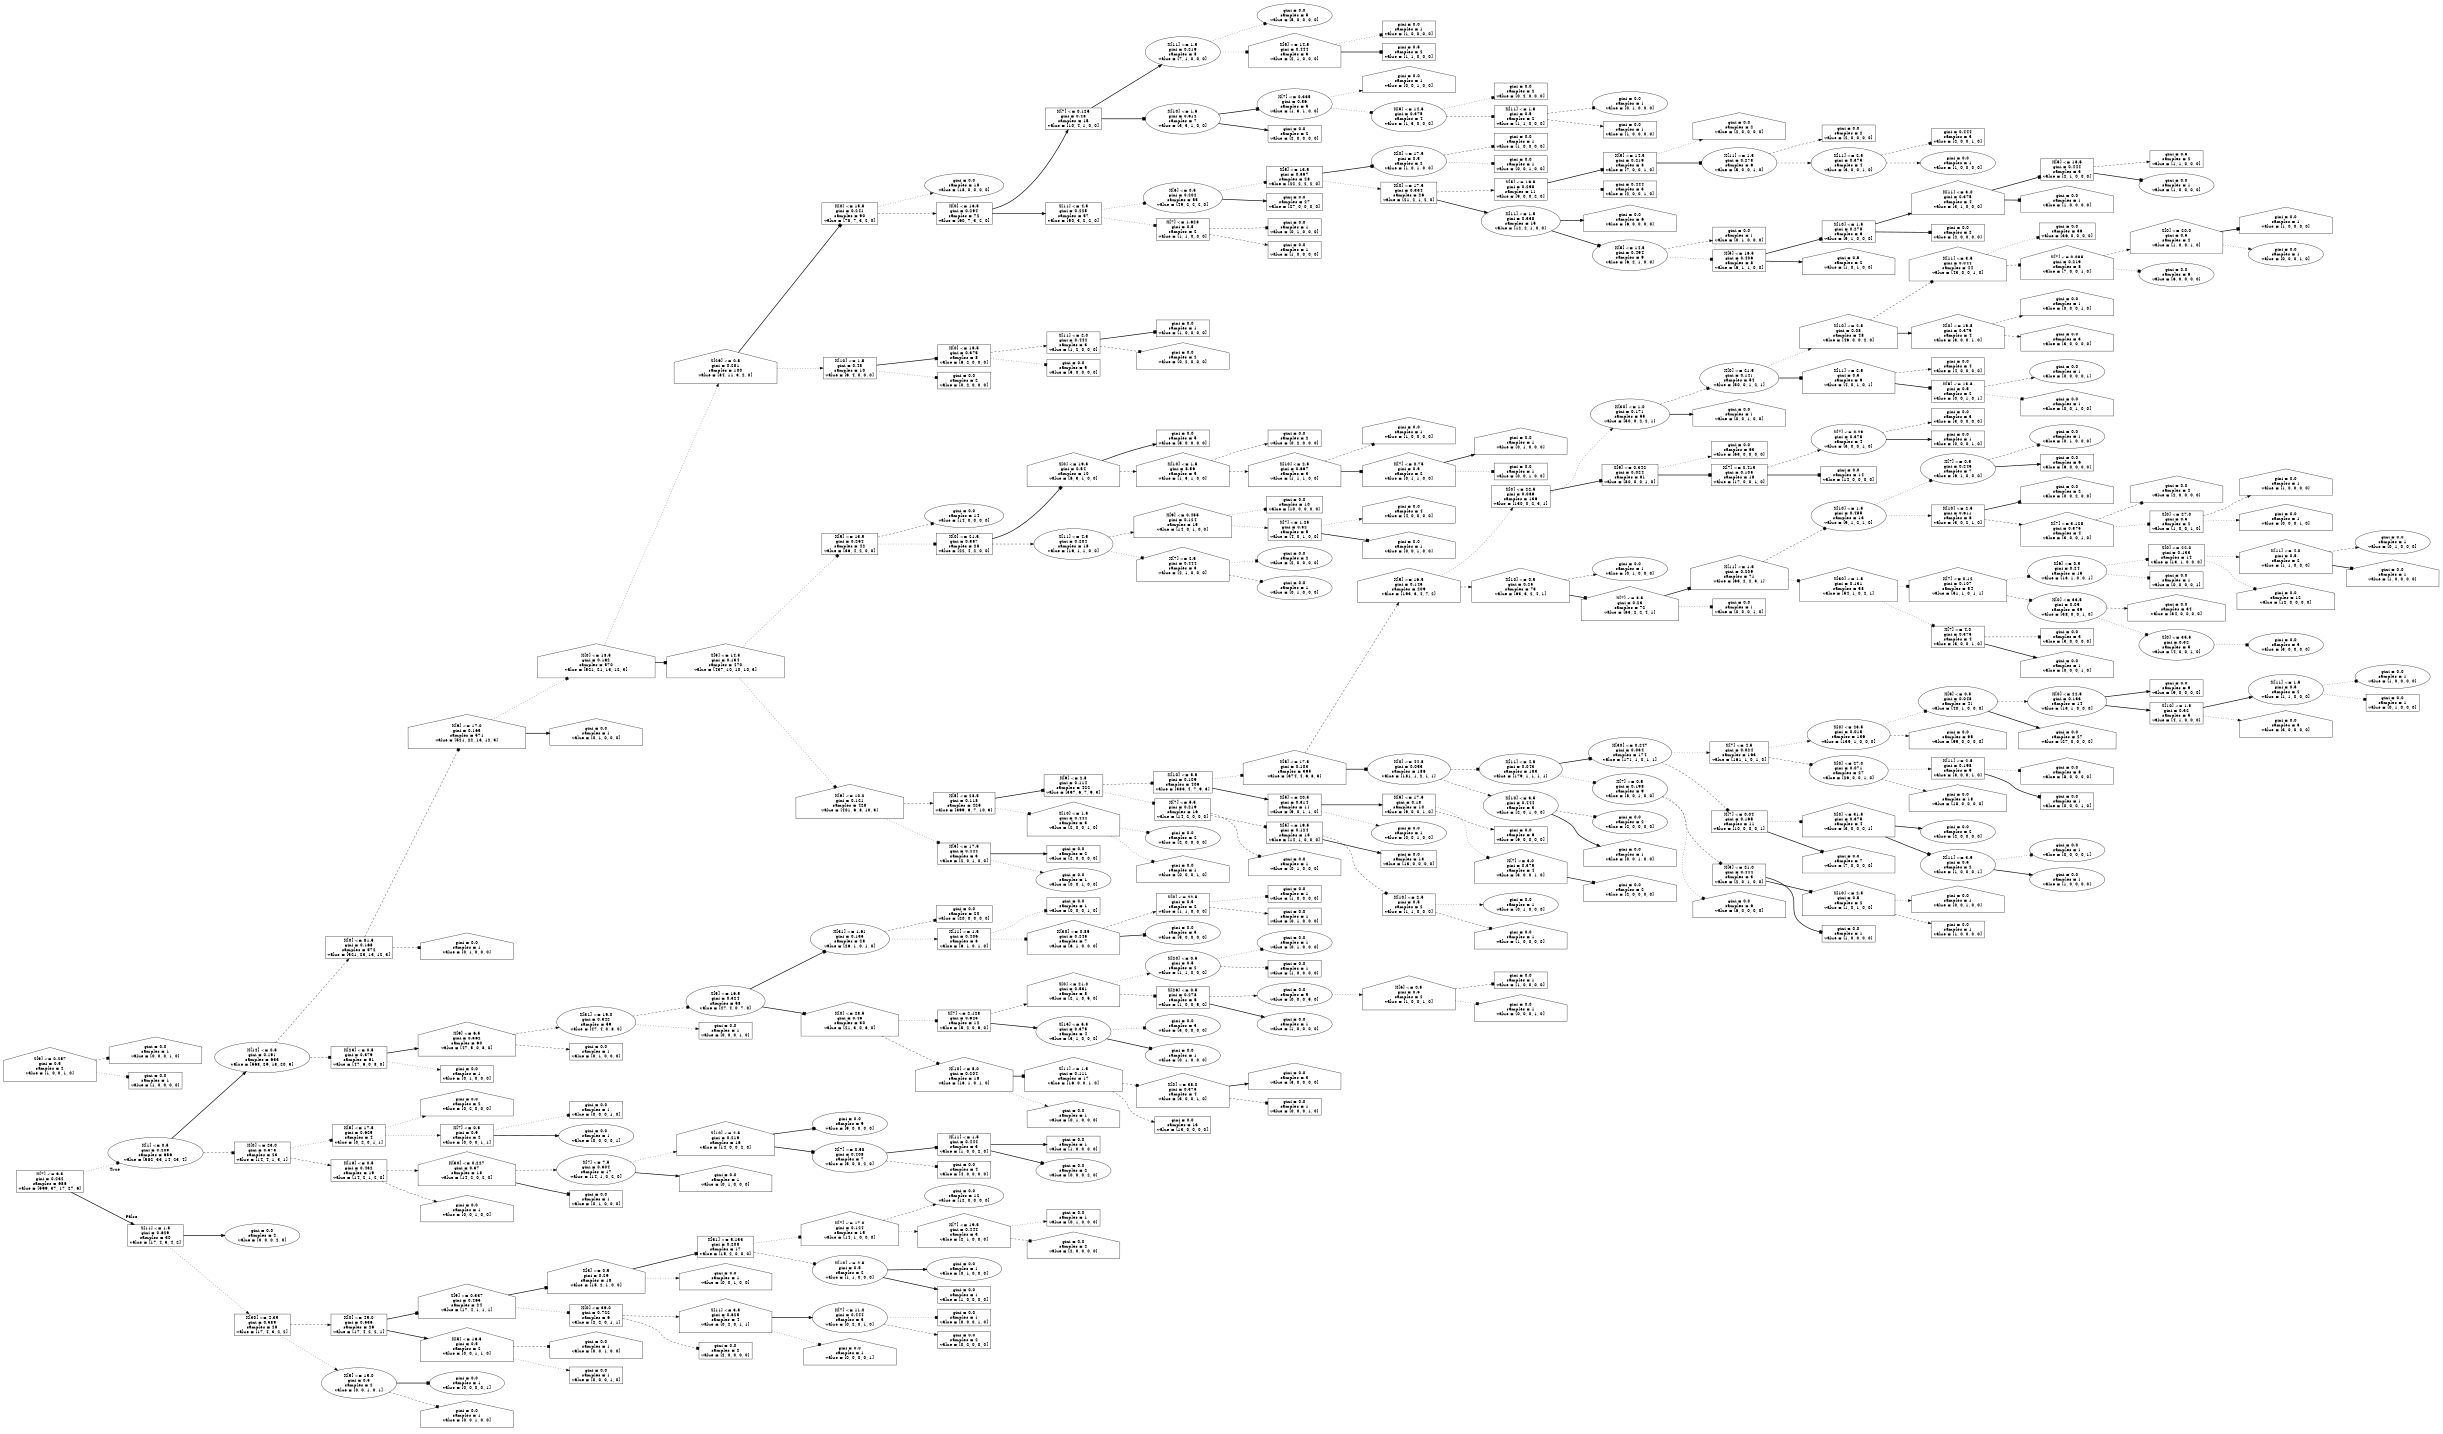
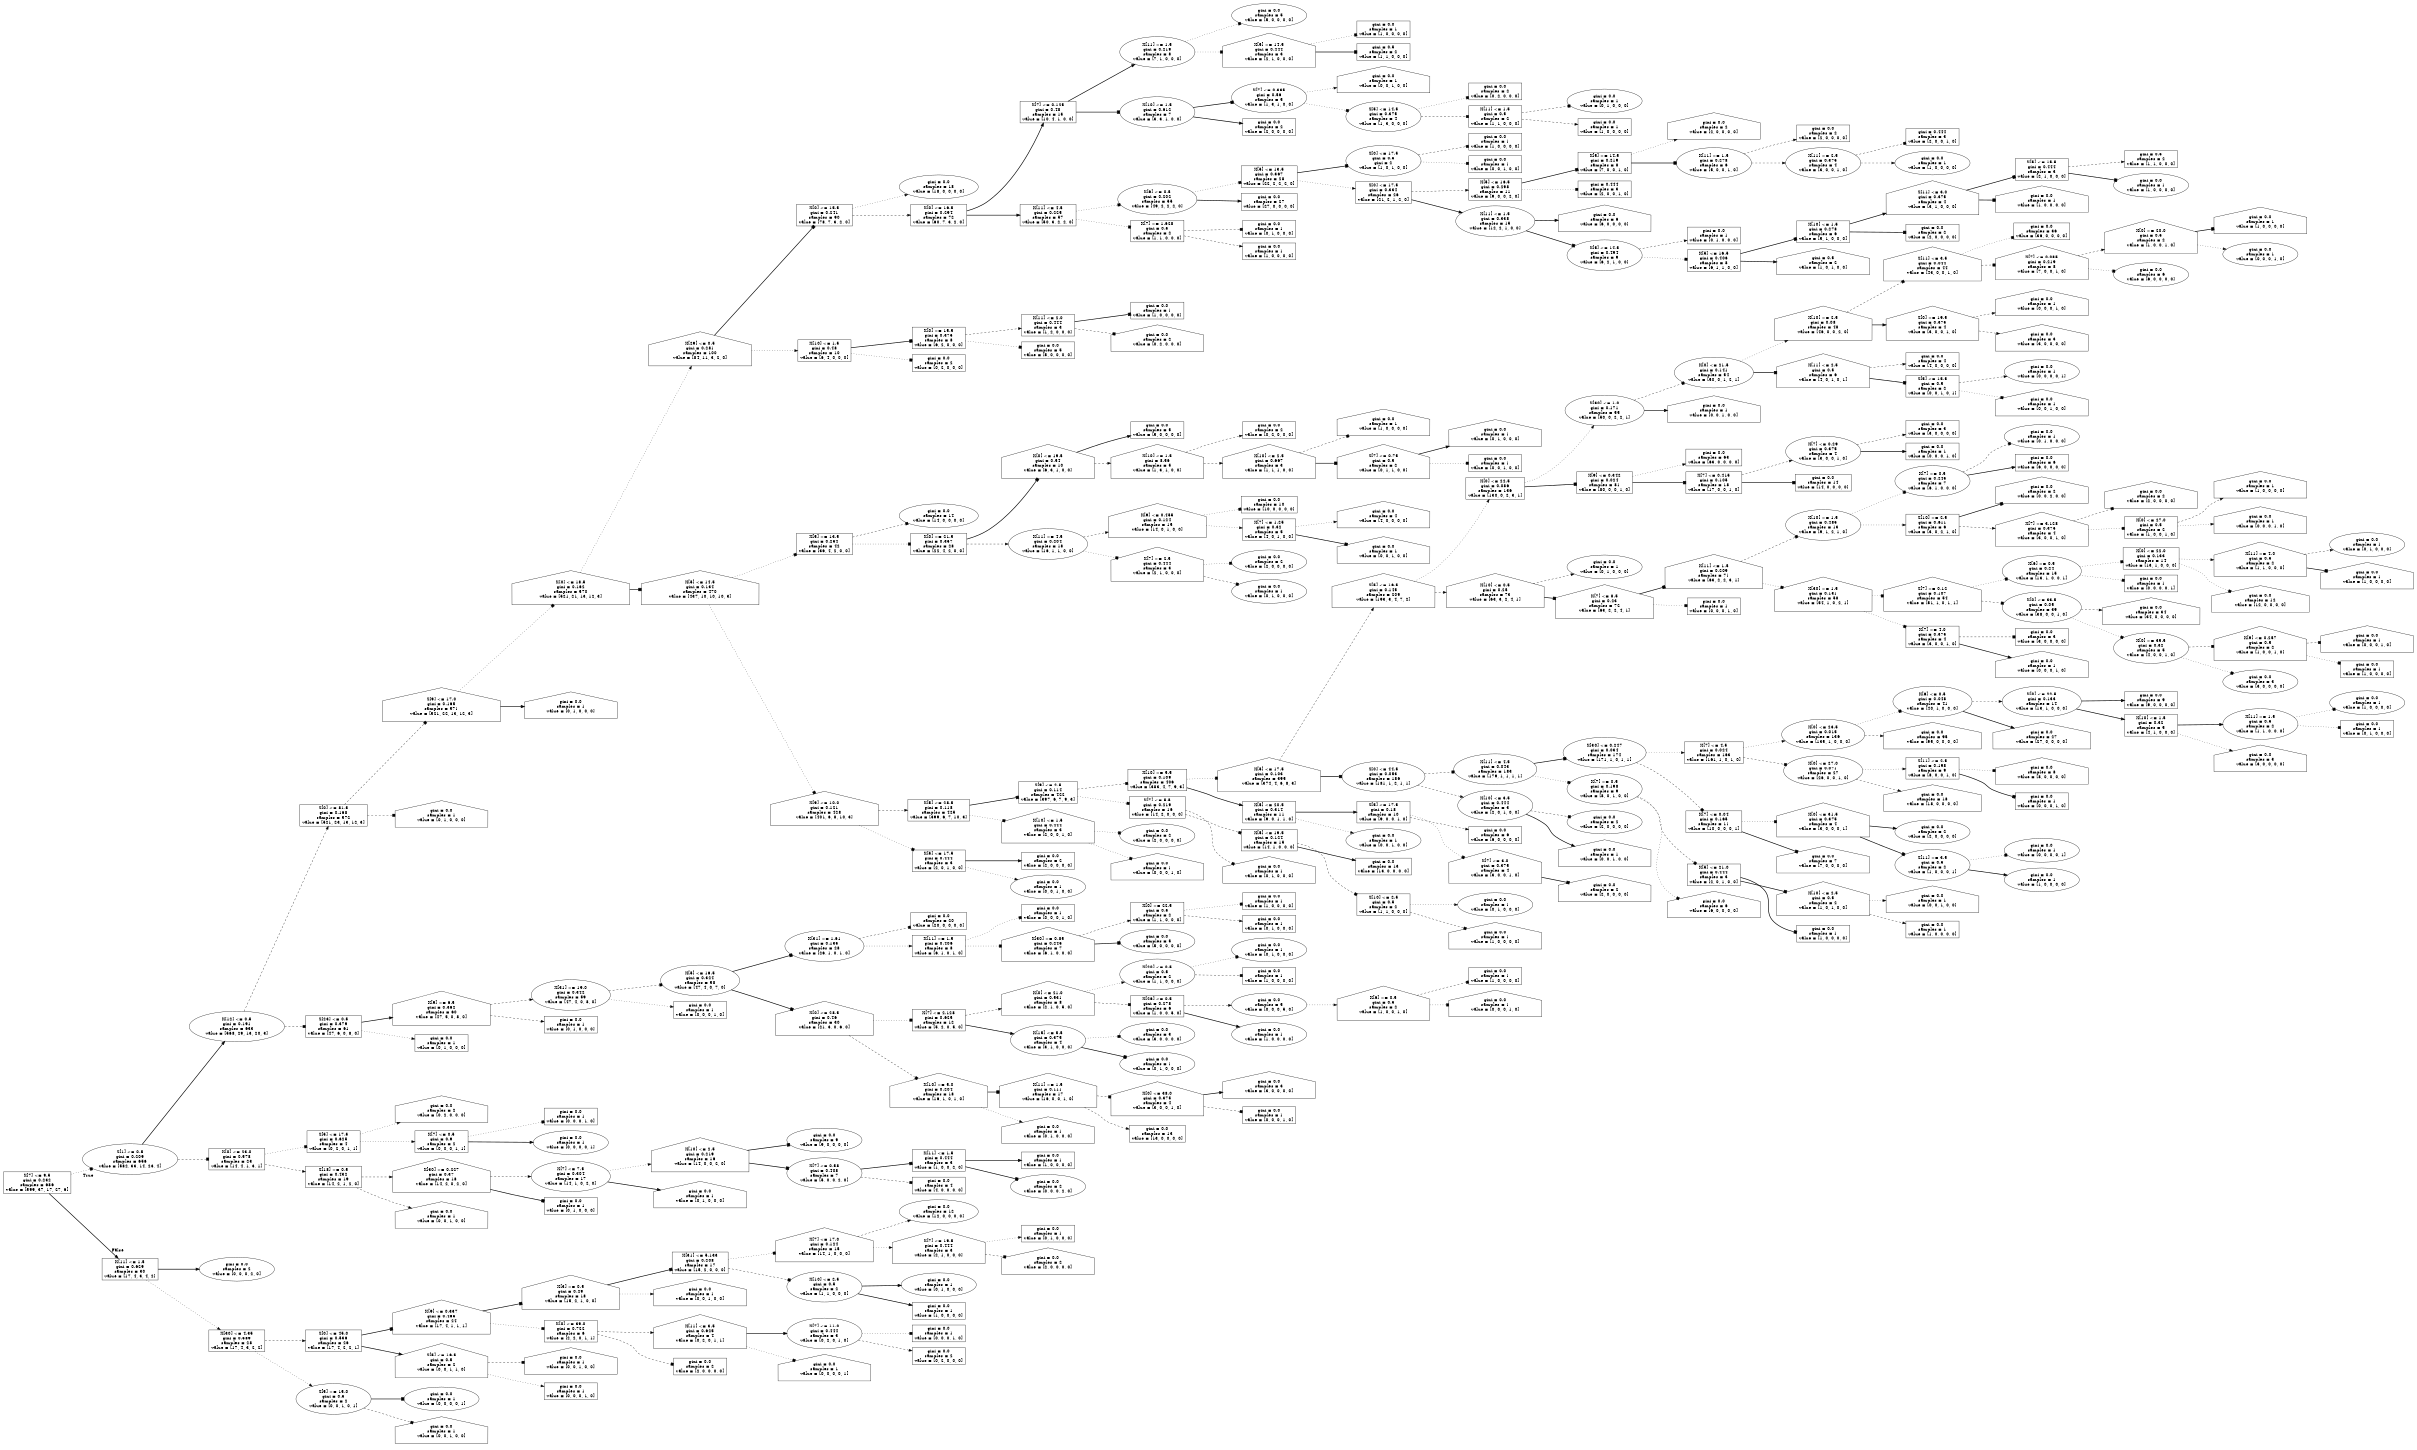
node "X[0] <= 17.5 gini = 0.5 samples = 2 value = [1, 0, 1, 0, 0]": label "X[0] <= 17.5 gini = 0.5 samples = 2 value = [1, 0, 1, 0, 0]" -> "X[0] <= 17.5 gini = 0.5 gini = 2 value = [1, 0, 1, 0, 0]"
edge "X[0] <= 35.5 gini = 0.32 samples = 5 value = [4, 0, 0, 1, 0]" -> "X[9] <= 0.257 gini = 0.5 samples = 2 value = [1, 0, 0, 1, 0]": added
